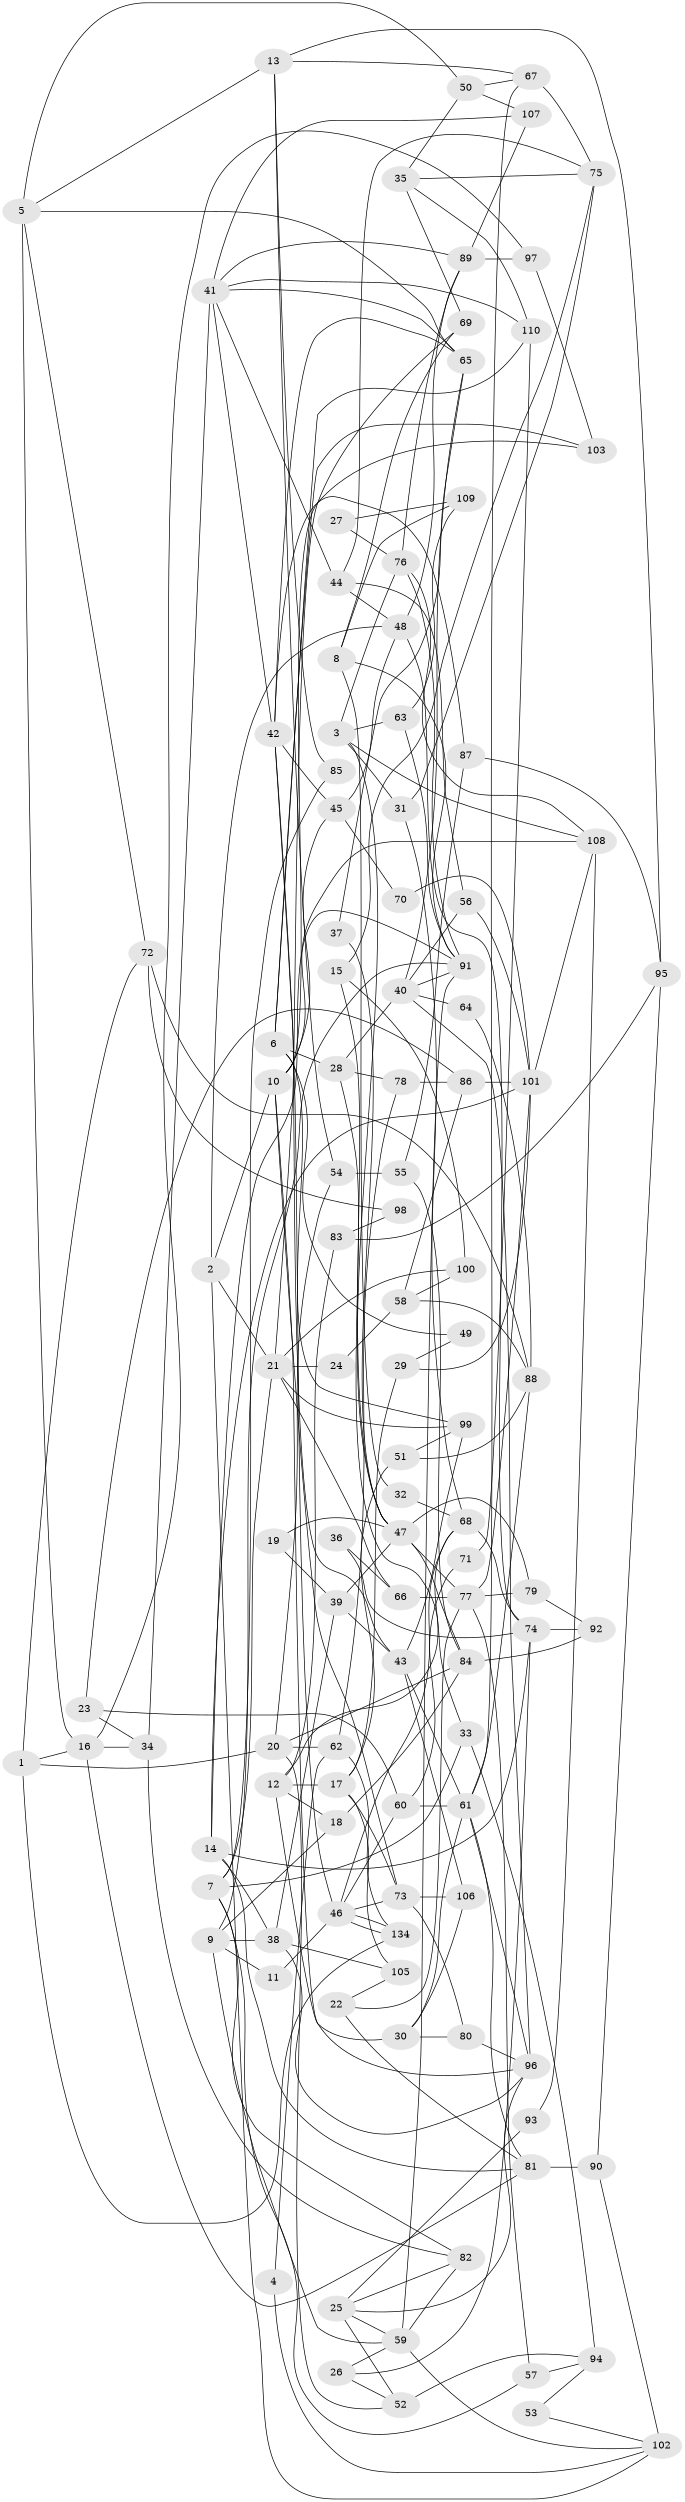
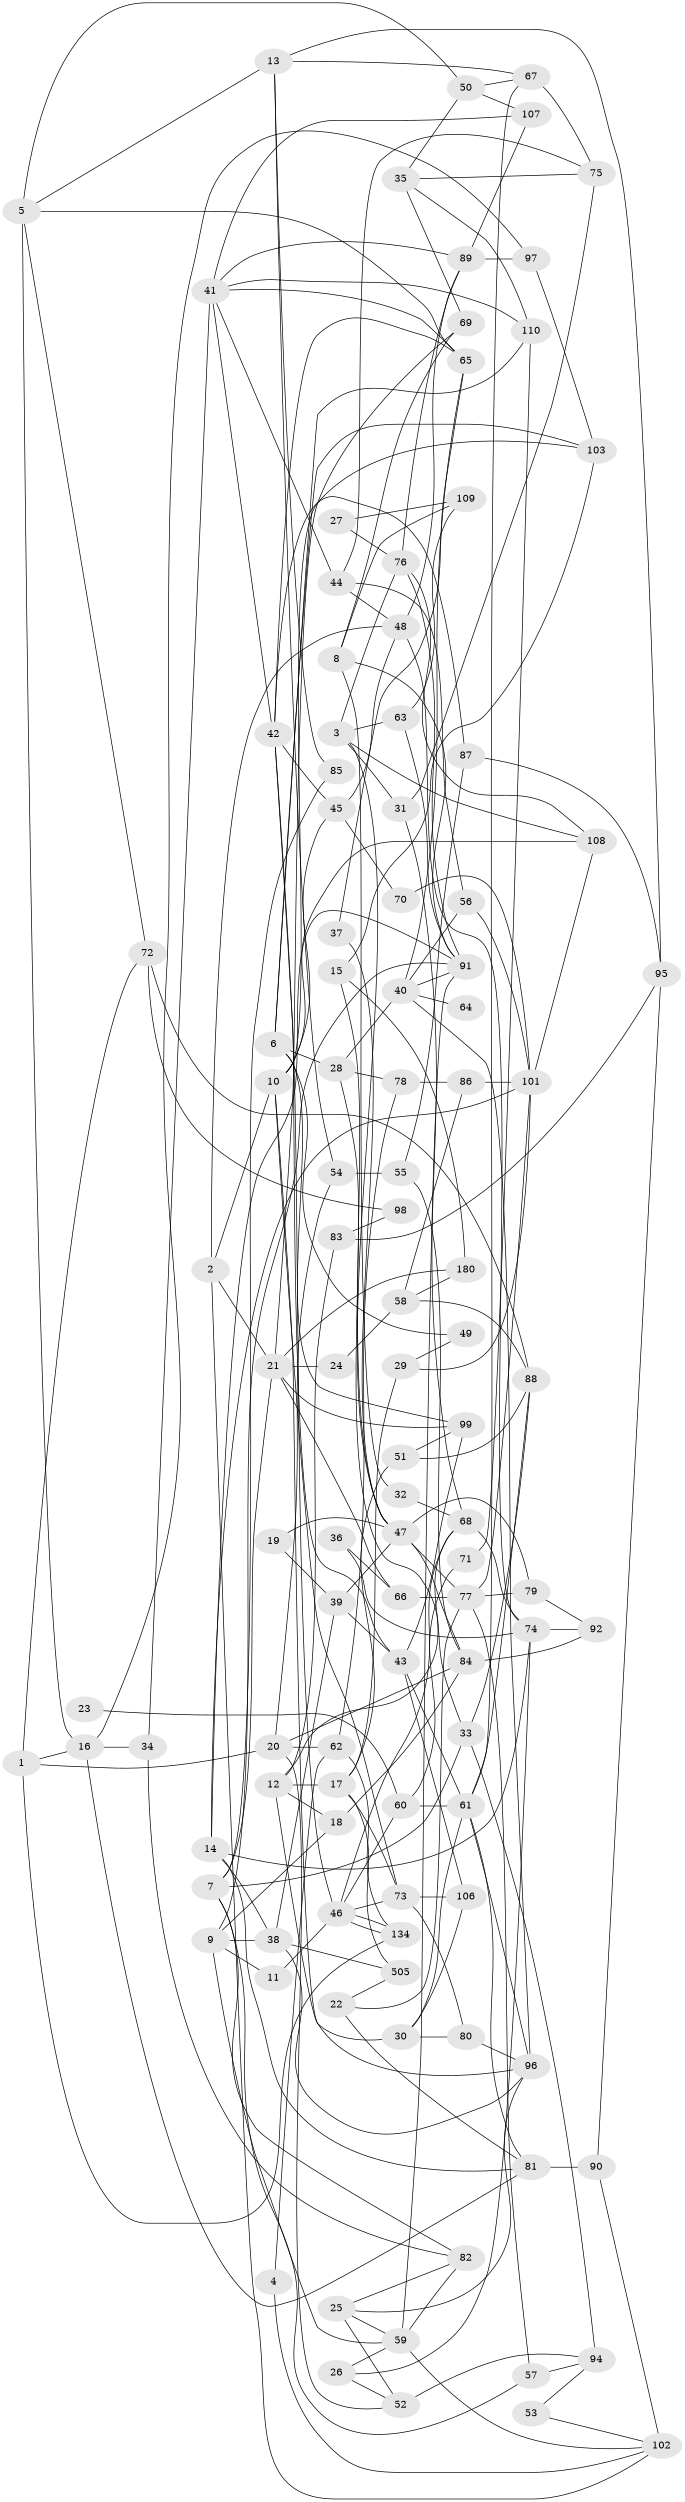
edge "75" -- "15": now "103" -- "15"
edge "64" -- "88": now "33" -- "88"
edge "86" -- "23": removed
node "100": label "100" -> "180"
edge "23" -- "34": removed
node "105": label "105" -> "505"
node "93": removed
